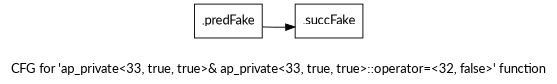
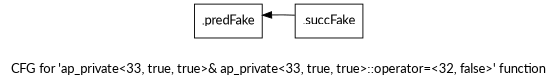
edge ".predFake" -> ".succFake": reversed
